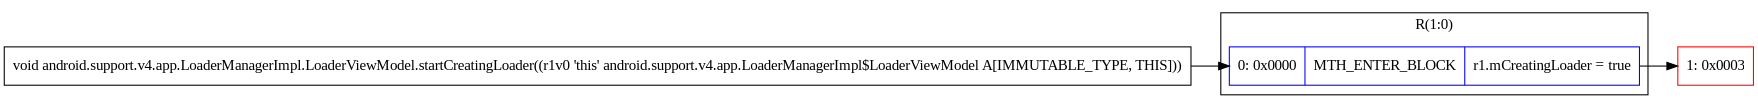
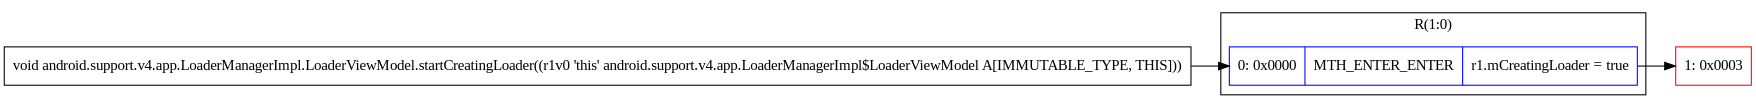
node "0: 0x0000": text "MTH_ENTER_BLOCK" -> "MTH_ENTER_ENTER"
